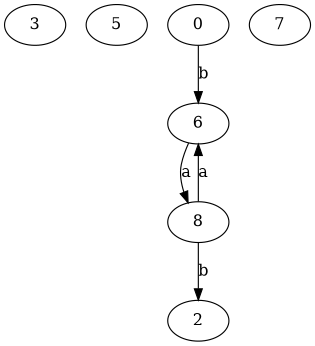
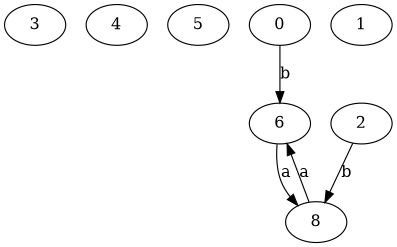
node "4": added
node "7": label "7" -> "1"
edge "8" -> "2": reversed
